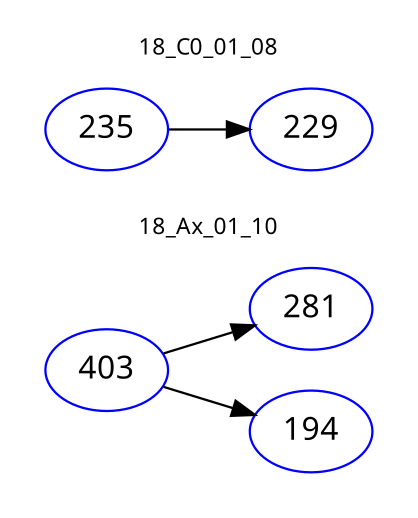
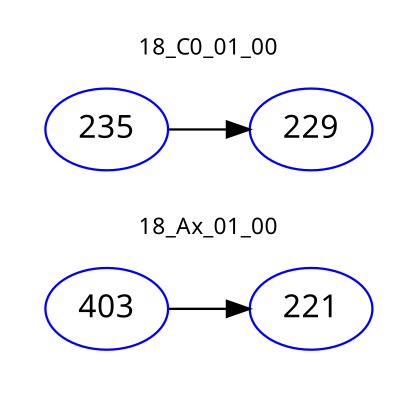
cluster "18_C0_01_08": label "18_C0_01_08" -> "18_C0_01_00"
cluster "18_Ax_01_10": label "18_Ax_01_10" -> "18_Ax_01_00"
node "281": label "281" -> "221"
node "194": removed
